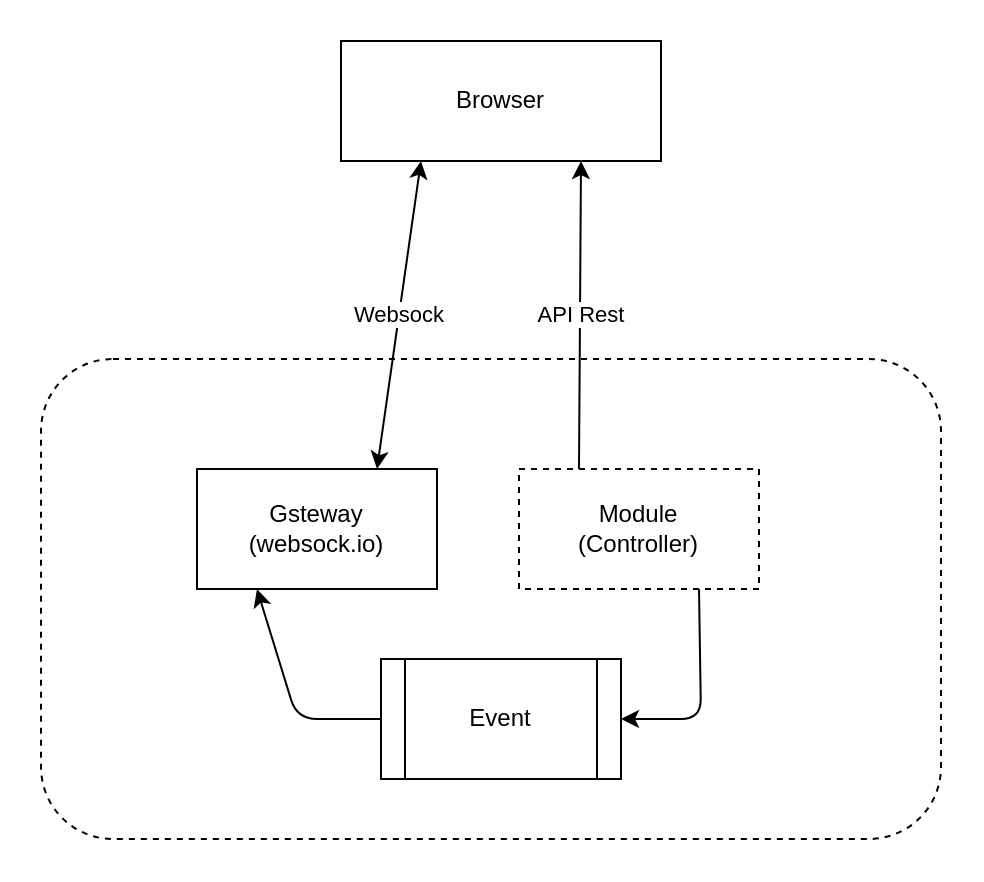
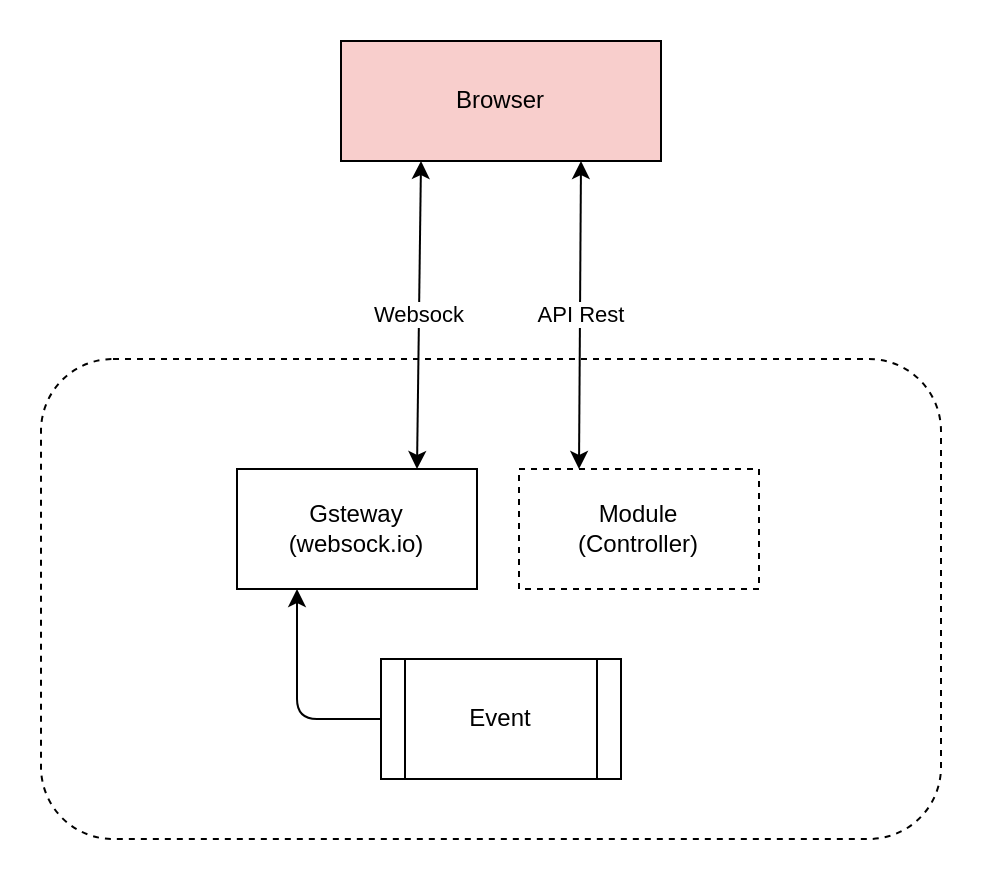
node "Browser": fillcolor #ffffff -> #f8cecc
edge "Module (Controller)" -> "Browser": arrowhead none -> classic
node "Gsteway (websock.io)": moved (317, 529) -> (357, 529)
edge "Module (Controller)" -> "Event": removed
